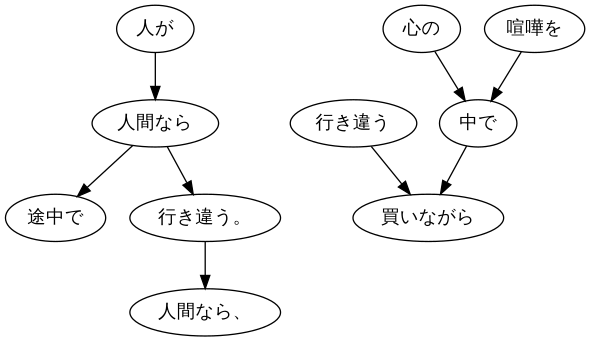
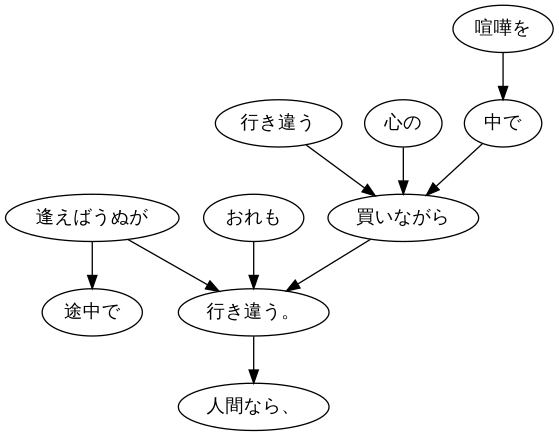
node "人が": removed
edge "心の" -> "中で": now "心の" -> "買いながら"
node "人間なら": label "人間なら" -> "逢えばうぬが"
node "おれも": added
edge "買いながら" -> "行き違う。": added
